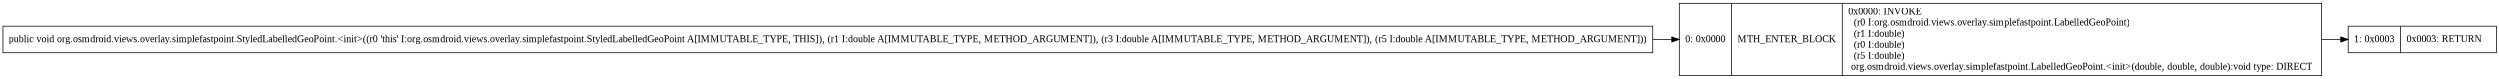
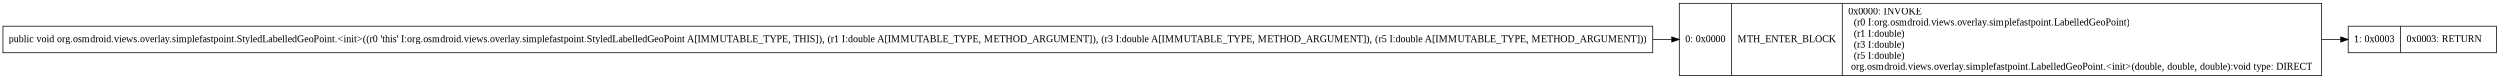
node "0: 0x0000": text "(r0 I:double)" -> "(r3 I:double)"
